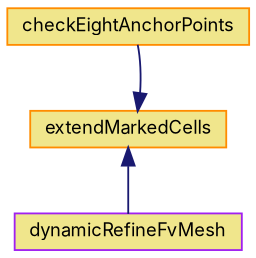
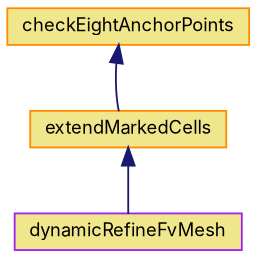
edge "checkEightAnchorPoints" -> "extendMarkedCells": reversed
